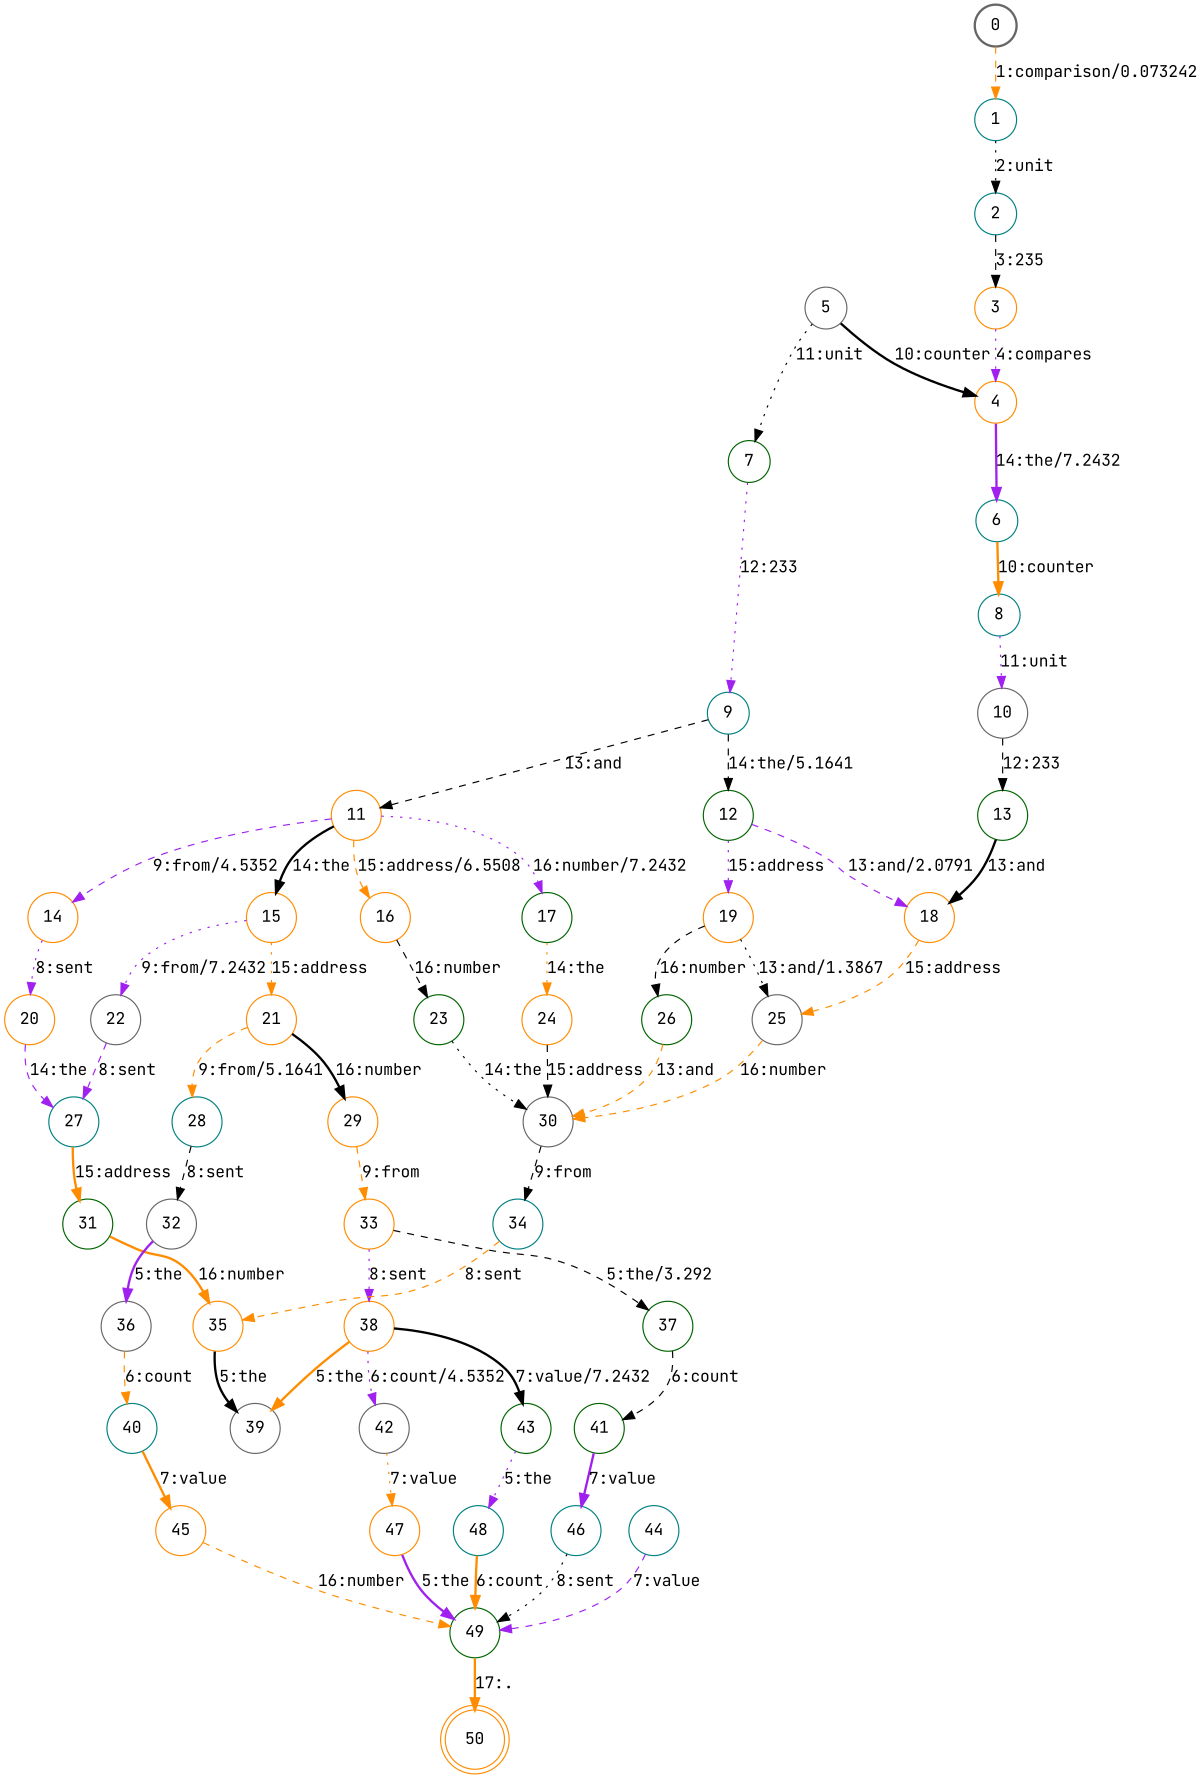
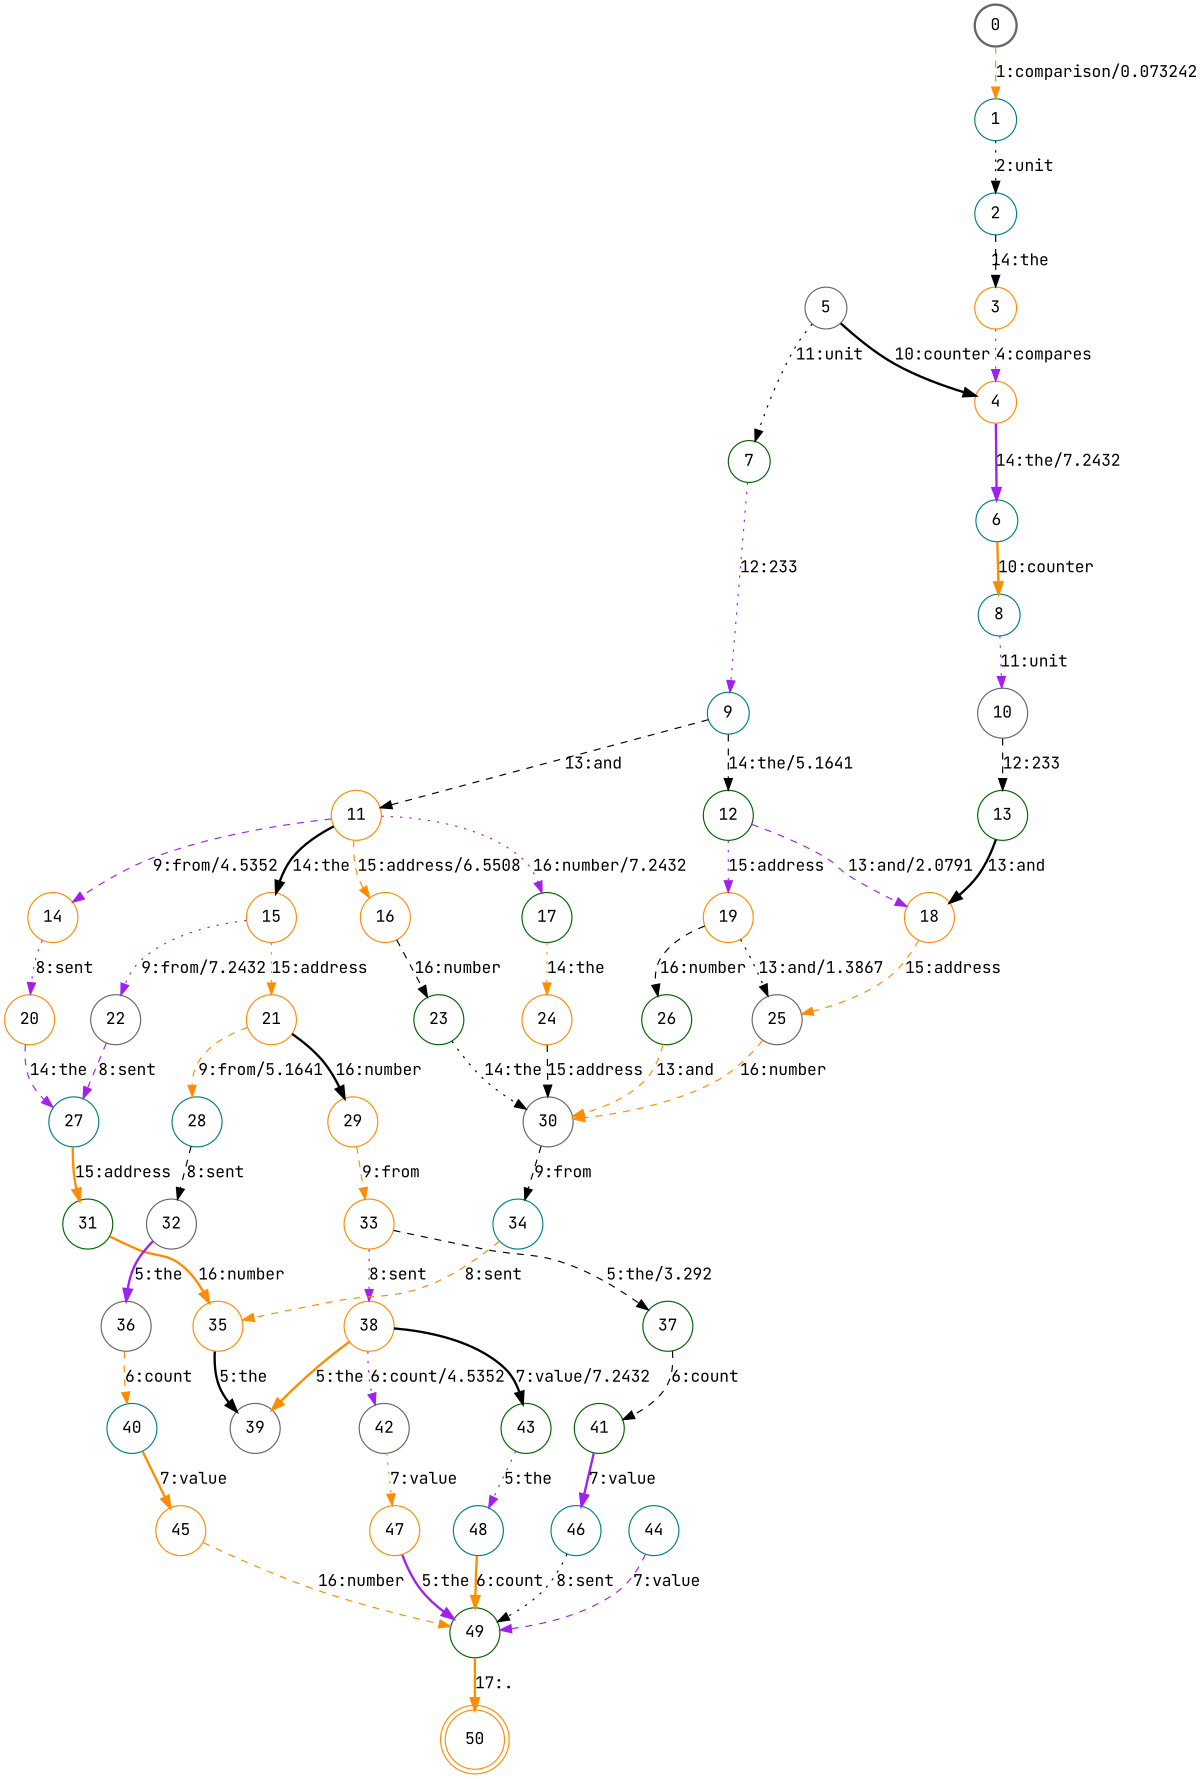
edge "2" -> "3": label "3:235" -> "14:the"
